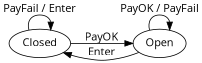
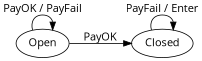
edge "Closed" -> "Open": removed, label "PayOK"
edge "Open" -> "Closed": label "Enter" -> "PayOK"
